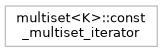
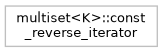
node "multiset<K>::const _multiset_iterator": label "multiset<K>::const _multiset_iterator" -> "multiset<K>::const _reverse_iterator"
